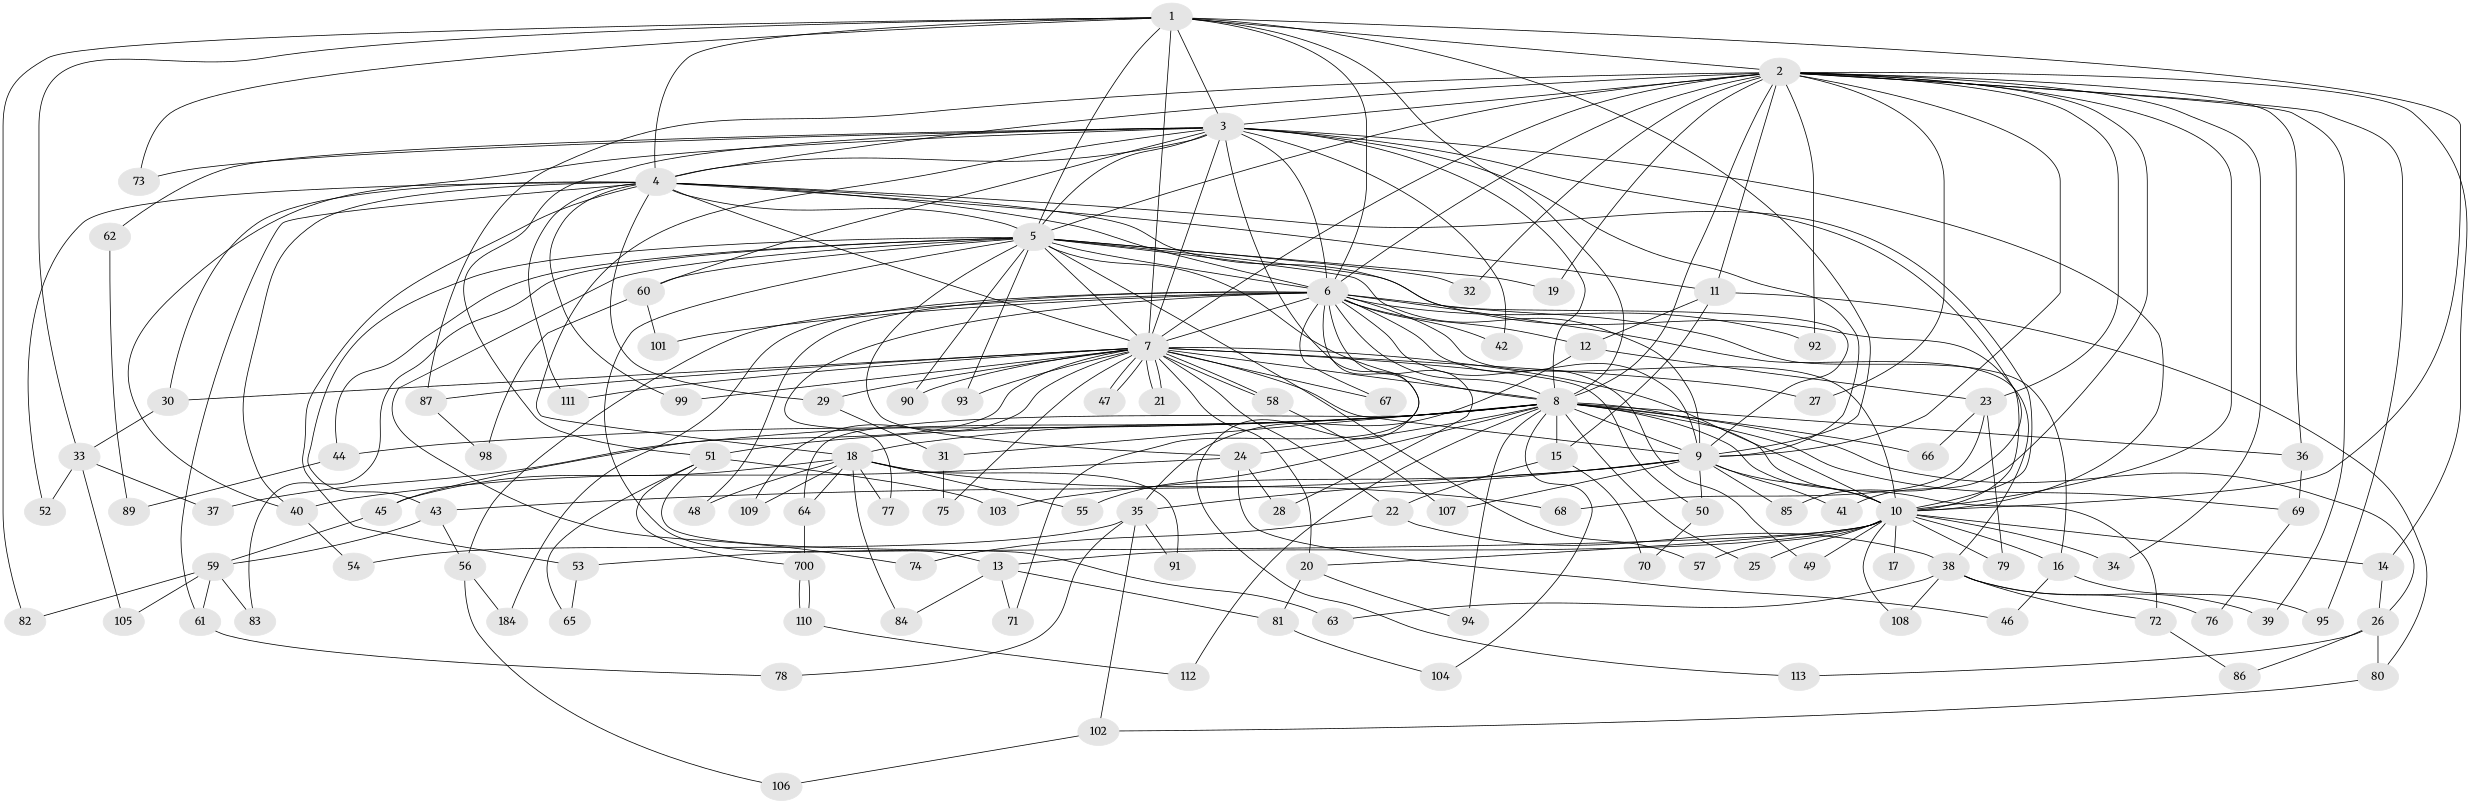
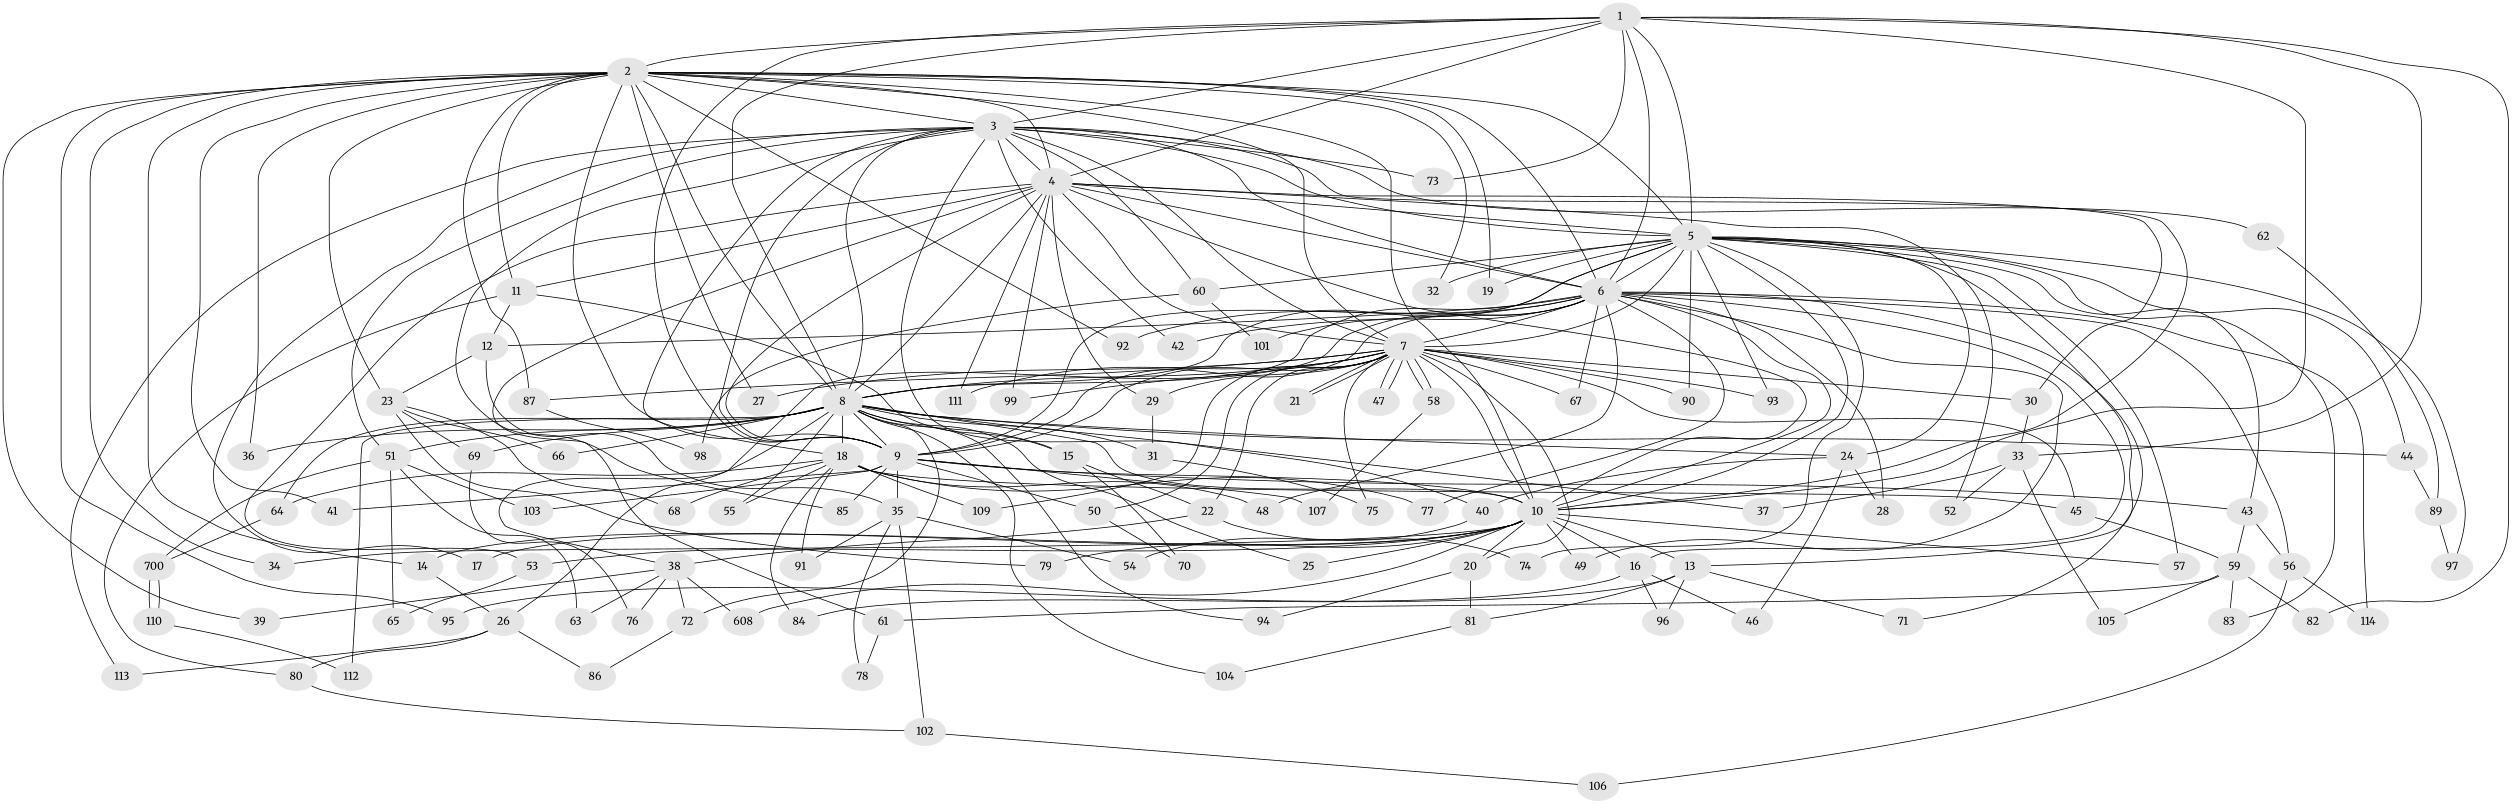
edge "1" -- "7": removed
edge "4" -- "40": now "4" -- "8"
edge "3" -- "17": added
edge "36" -- "69": now "23" -- "69"
node "97": added
node "184": label "184" -> "114"
node "96": added
node "108": label "108" -> "608"
